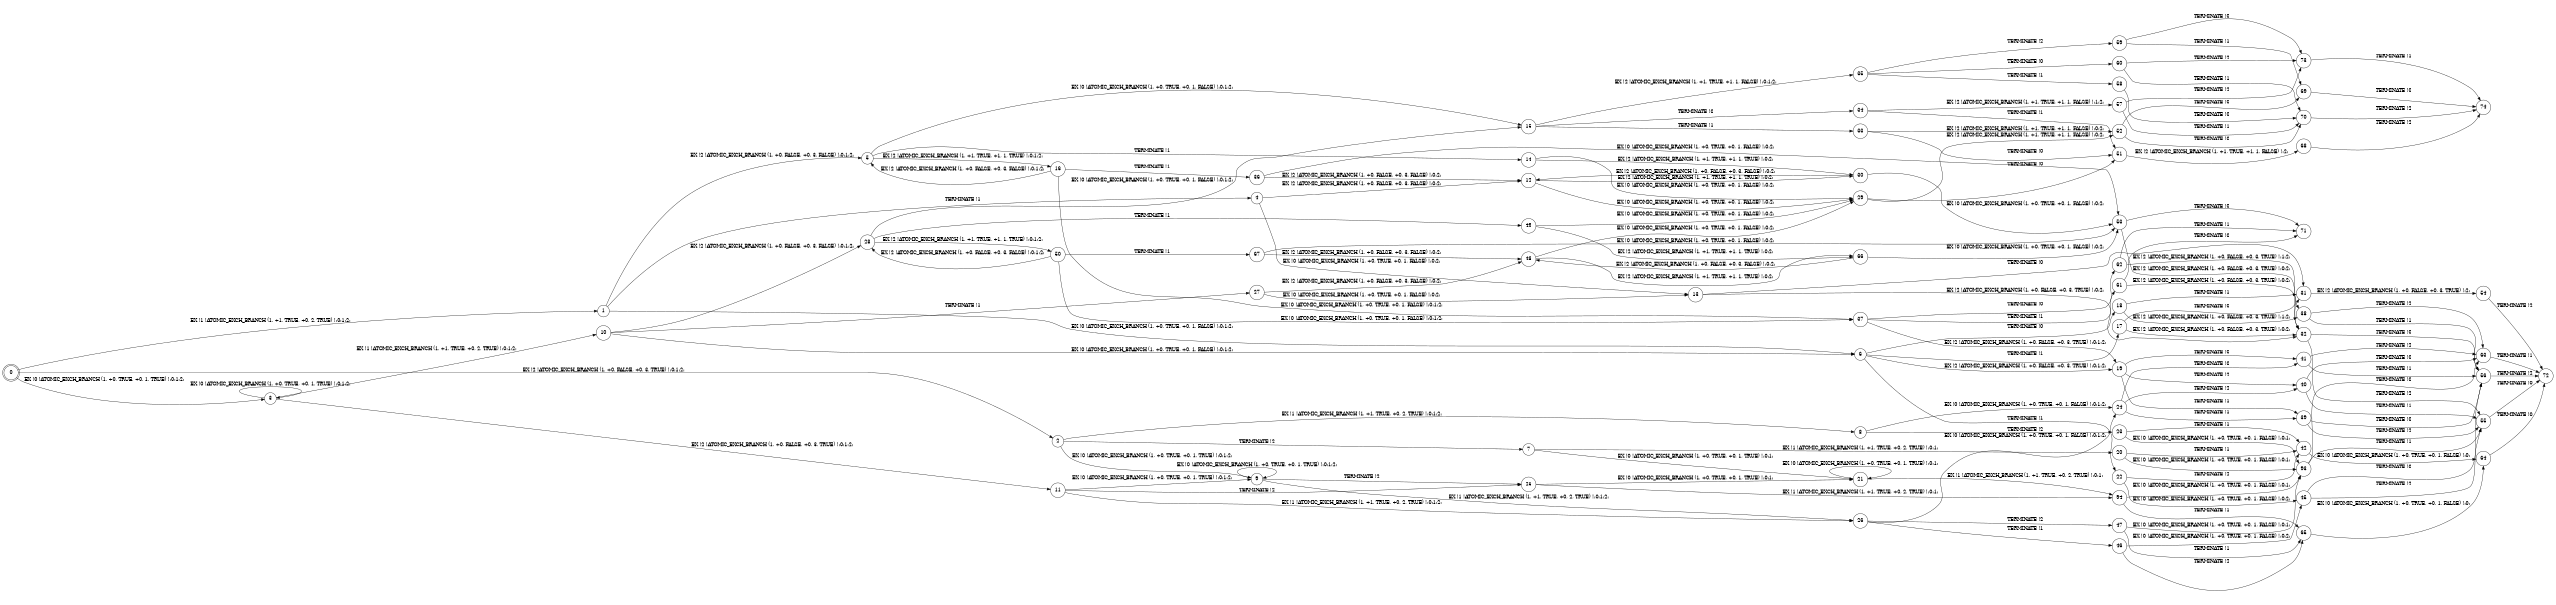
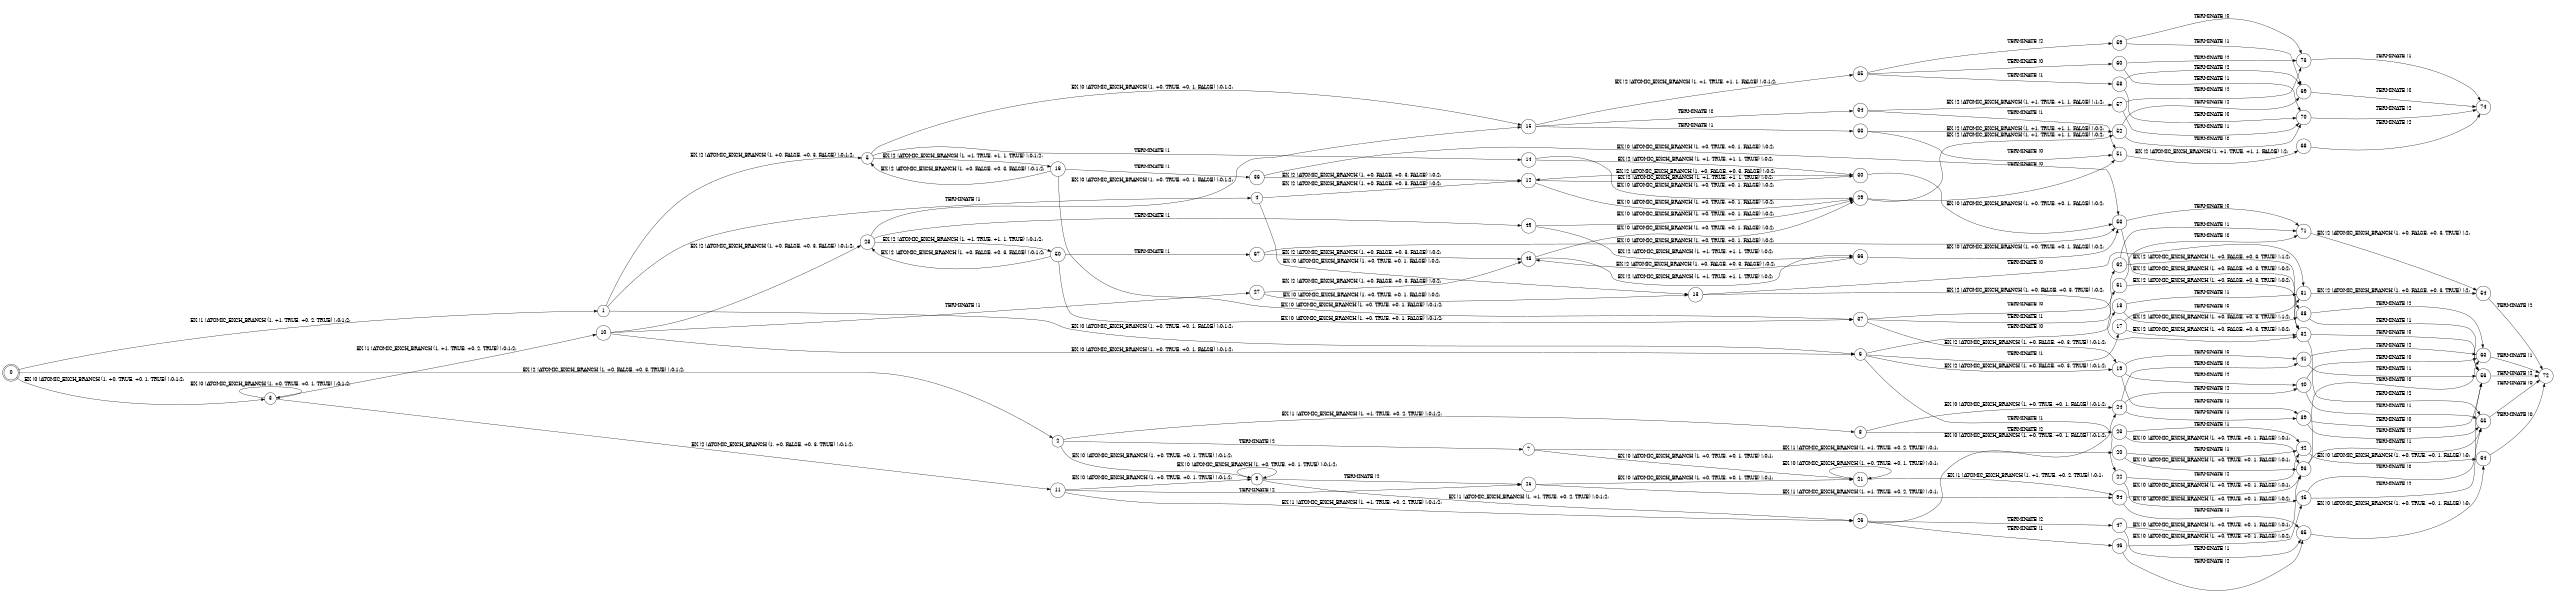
edge "58" -> "69": added, label "TERMINATE !2"
edge "52" -> "69": label "TERMINATE !0" -> "TERMINATE !2"
edge "71" -> "54": added, label "EX !2 !ATOMIC_EXCH_BRANCH (1, +0, FALSE, +0, 3, TRUE) !:2:"
